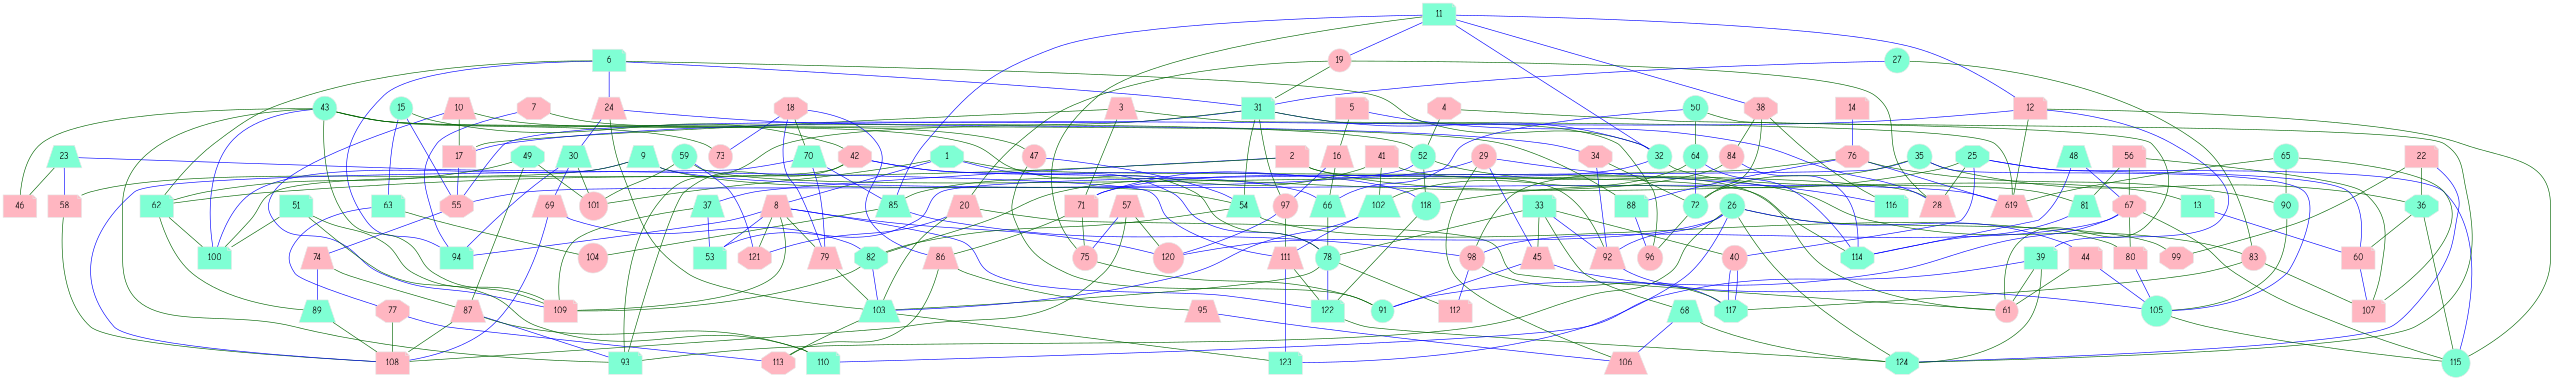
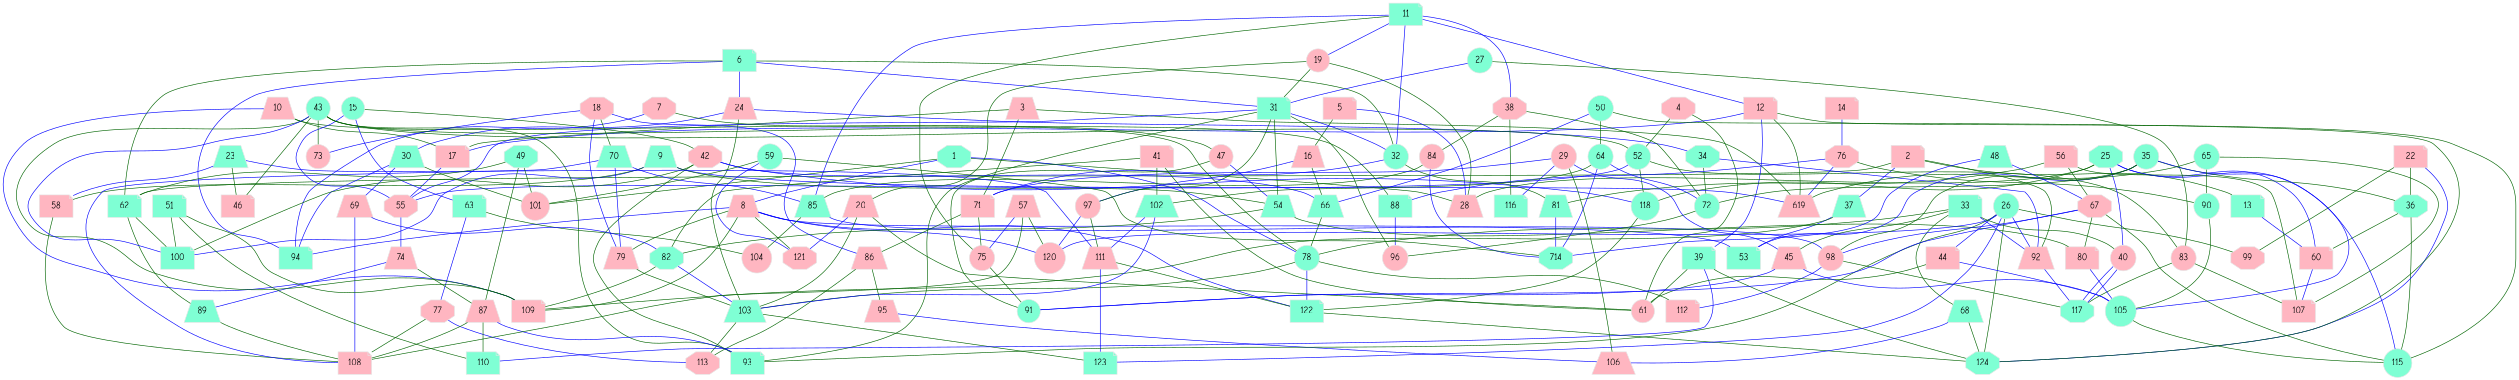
node "34": fillcolor lightpink -> aquamarine
edge "76" -- "98": now "35" -- "98"
node "114": label "114" -> "714"
